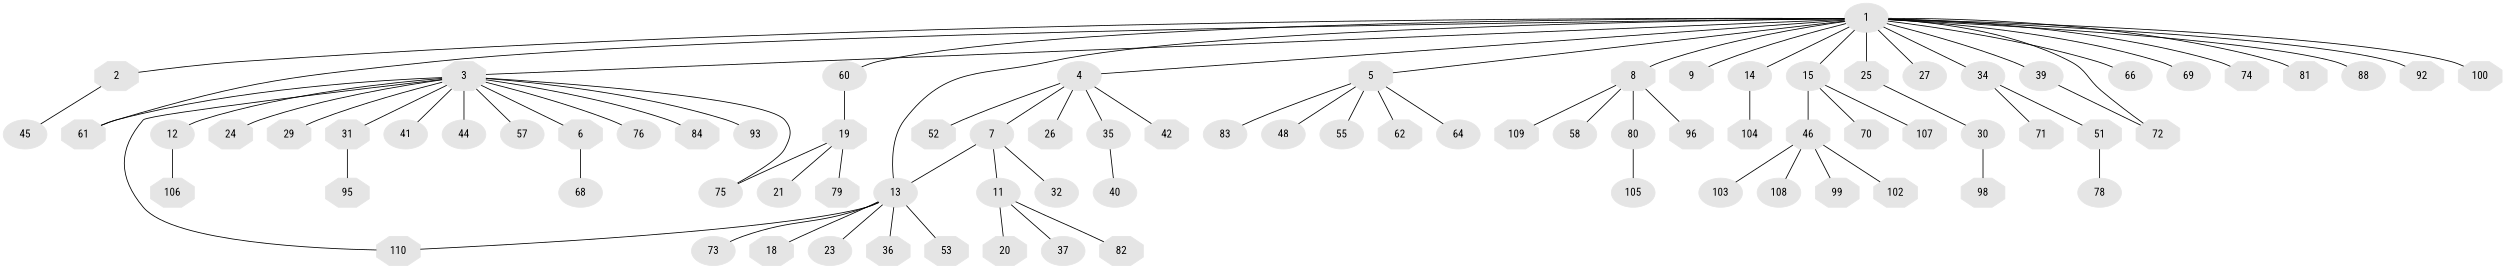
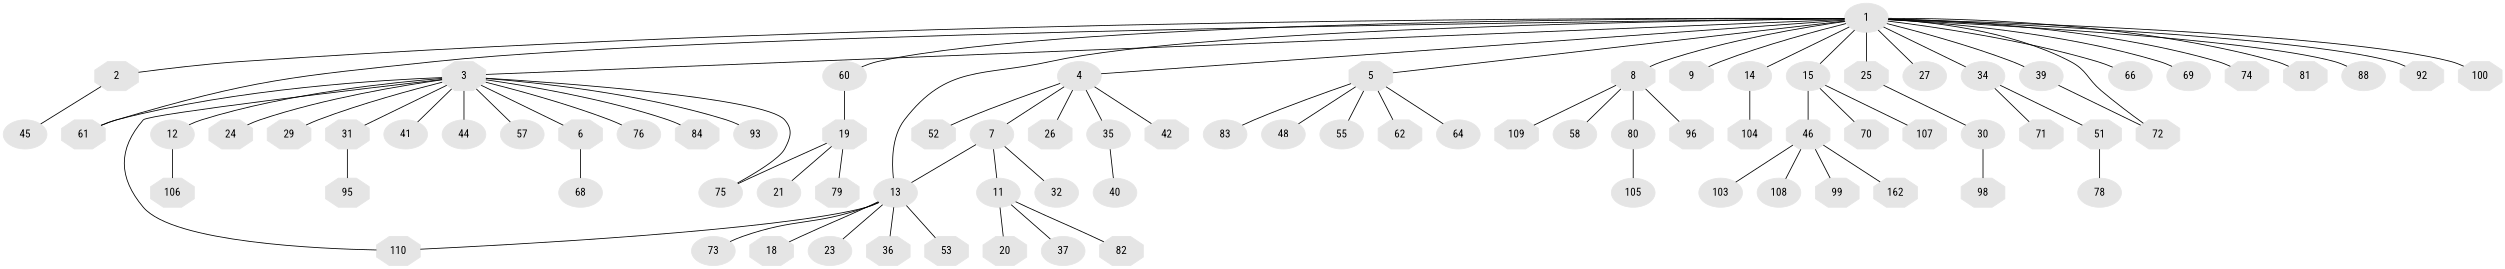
node "102": label "102" -> "162"
